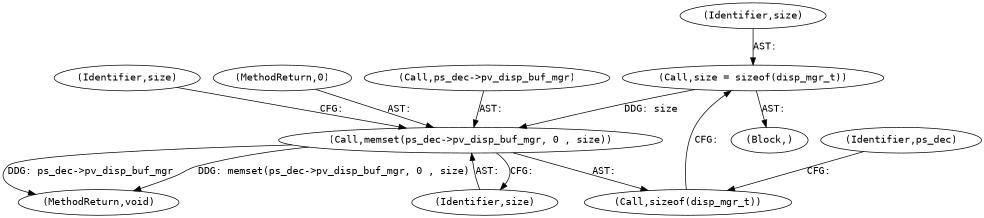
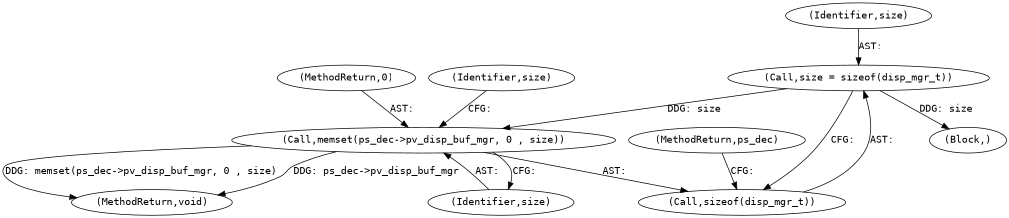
node "(Call,ps_dec->pv_disp_buf_mgr)": removed
edge "(Call,size = sizeof(disp_mgr_t))" -> "(Block,)": label "AST: " -> "DDG: size"
edge "(Call,sizeof(disp_mgr_t))" -> "(Call,size = sizeof(disp_mgr_t))": label "CFG: " -> "AST: "
node "(Identifier,ps_dec)": label "(Identifier,ps_dec)" -> "(MethodReturn,ps_dec)"
edge "(Call,size = sizeof(disp_mgr_t))" -> "(Call,sizeof(disp_mgr_t))": added, label "CFG:"
